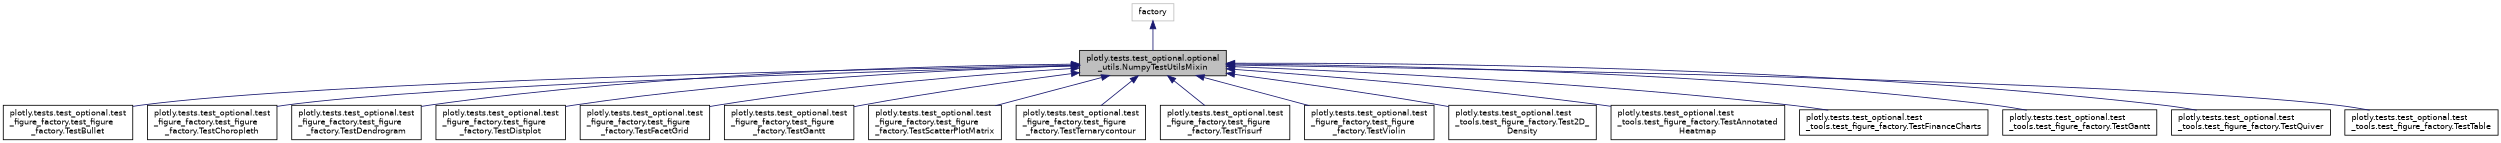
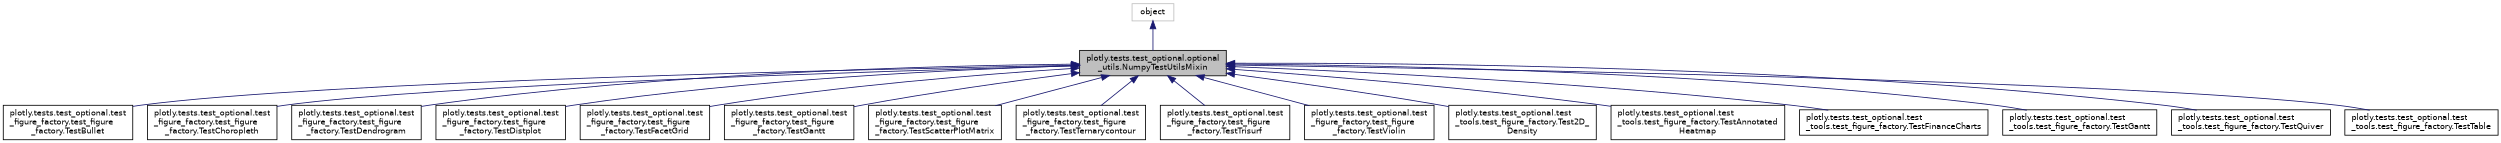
node "factory": label "factory" -> "object"
